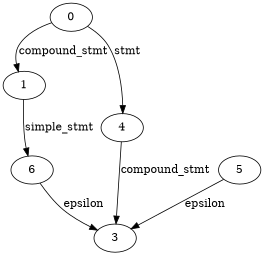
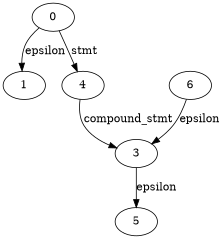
edge "0" -> "1": label "compound_stmt" -> "epsilon"
edge "1" -> "6": removed, label "simple_stmt"
edge "5" -> "3": reversed
